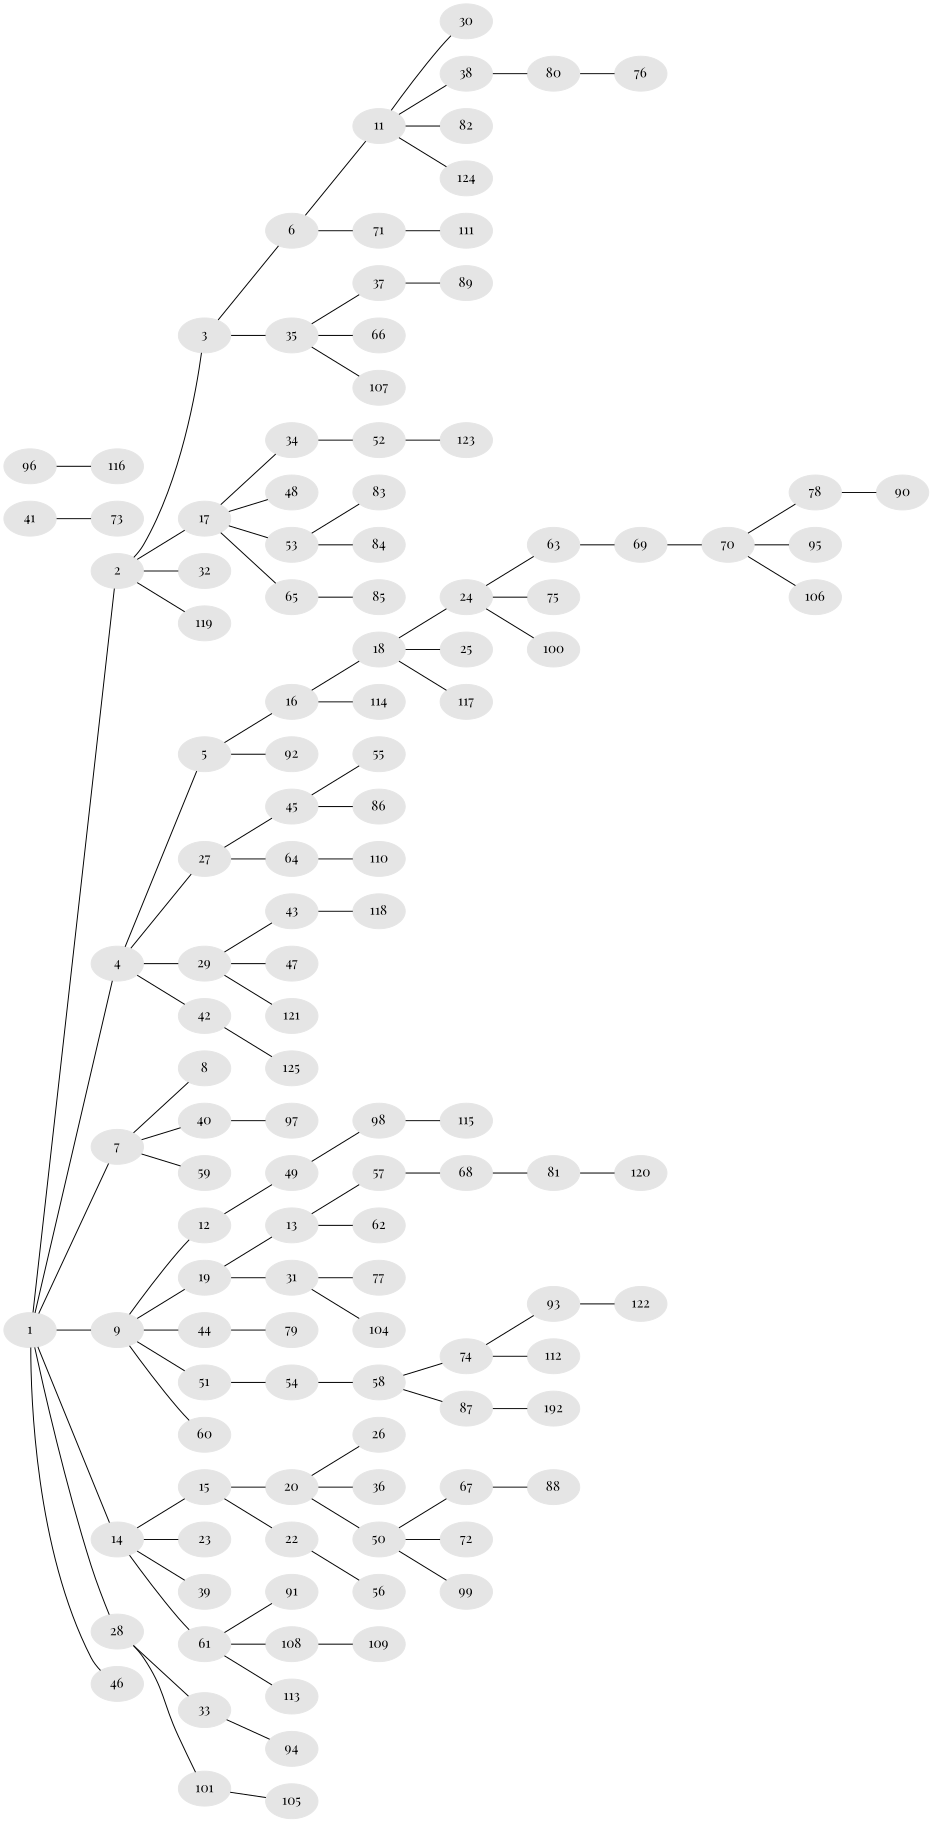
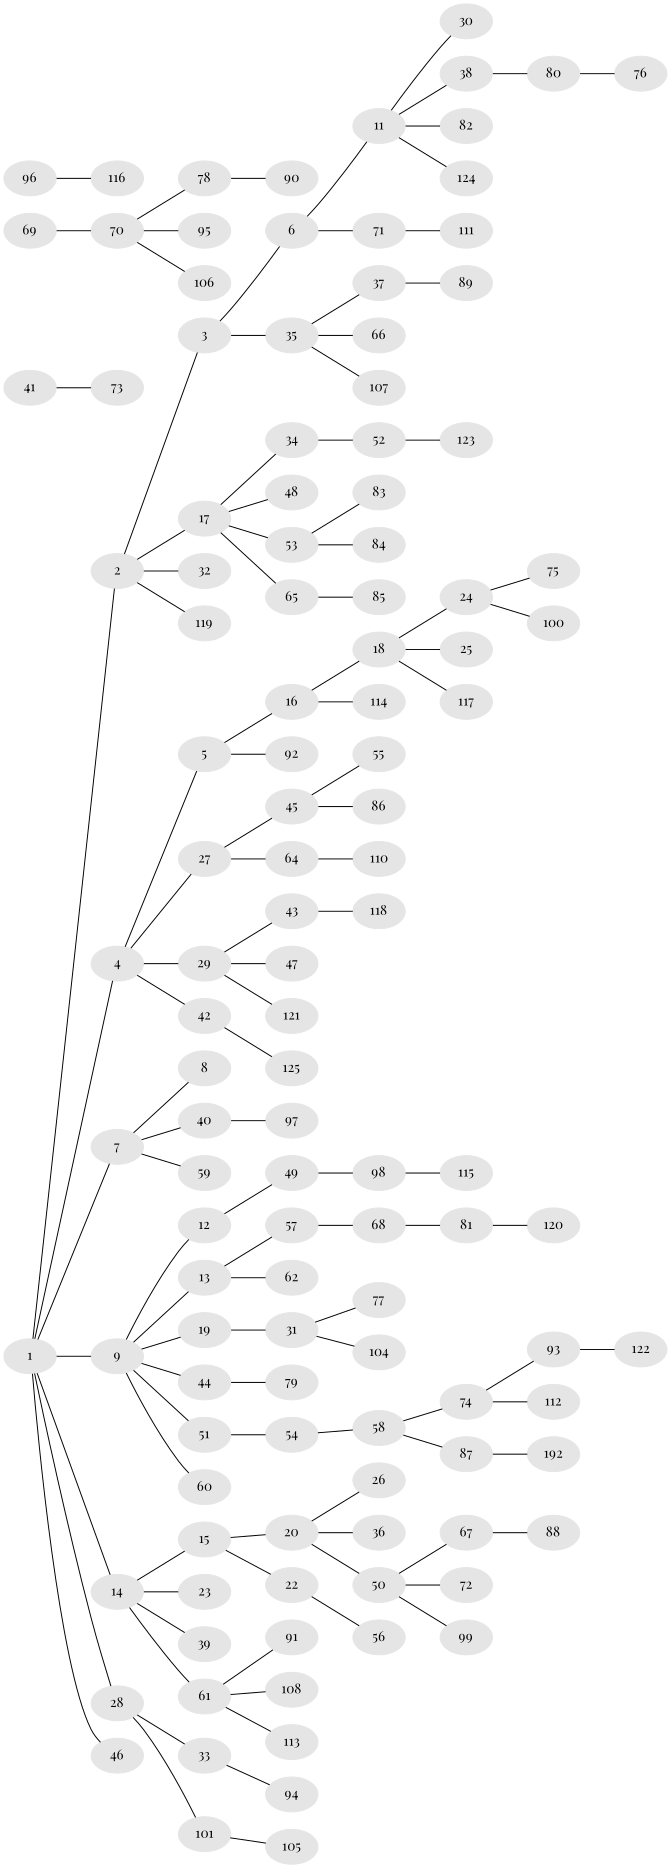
node "63": removed
edge "13" -- "19": now "13" -- "9"
node "109": removed
